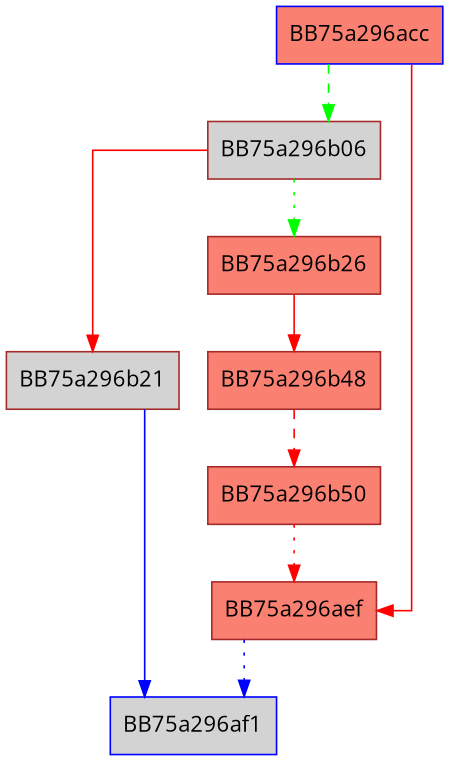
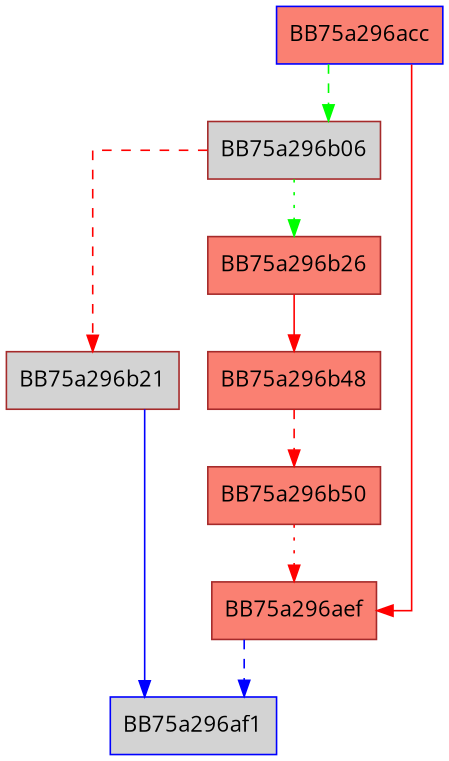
edge "BB75a296b06" -> "BB75a296b21": style solid -> dashed
edge "BB75a296aef" -> "BB75a296af1": style dotted -> dashed
